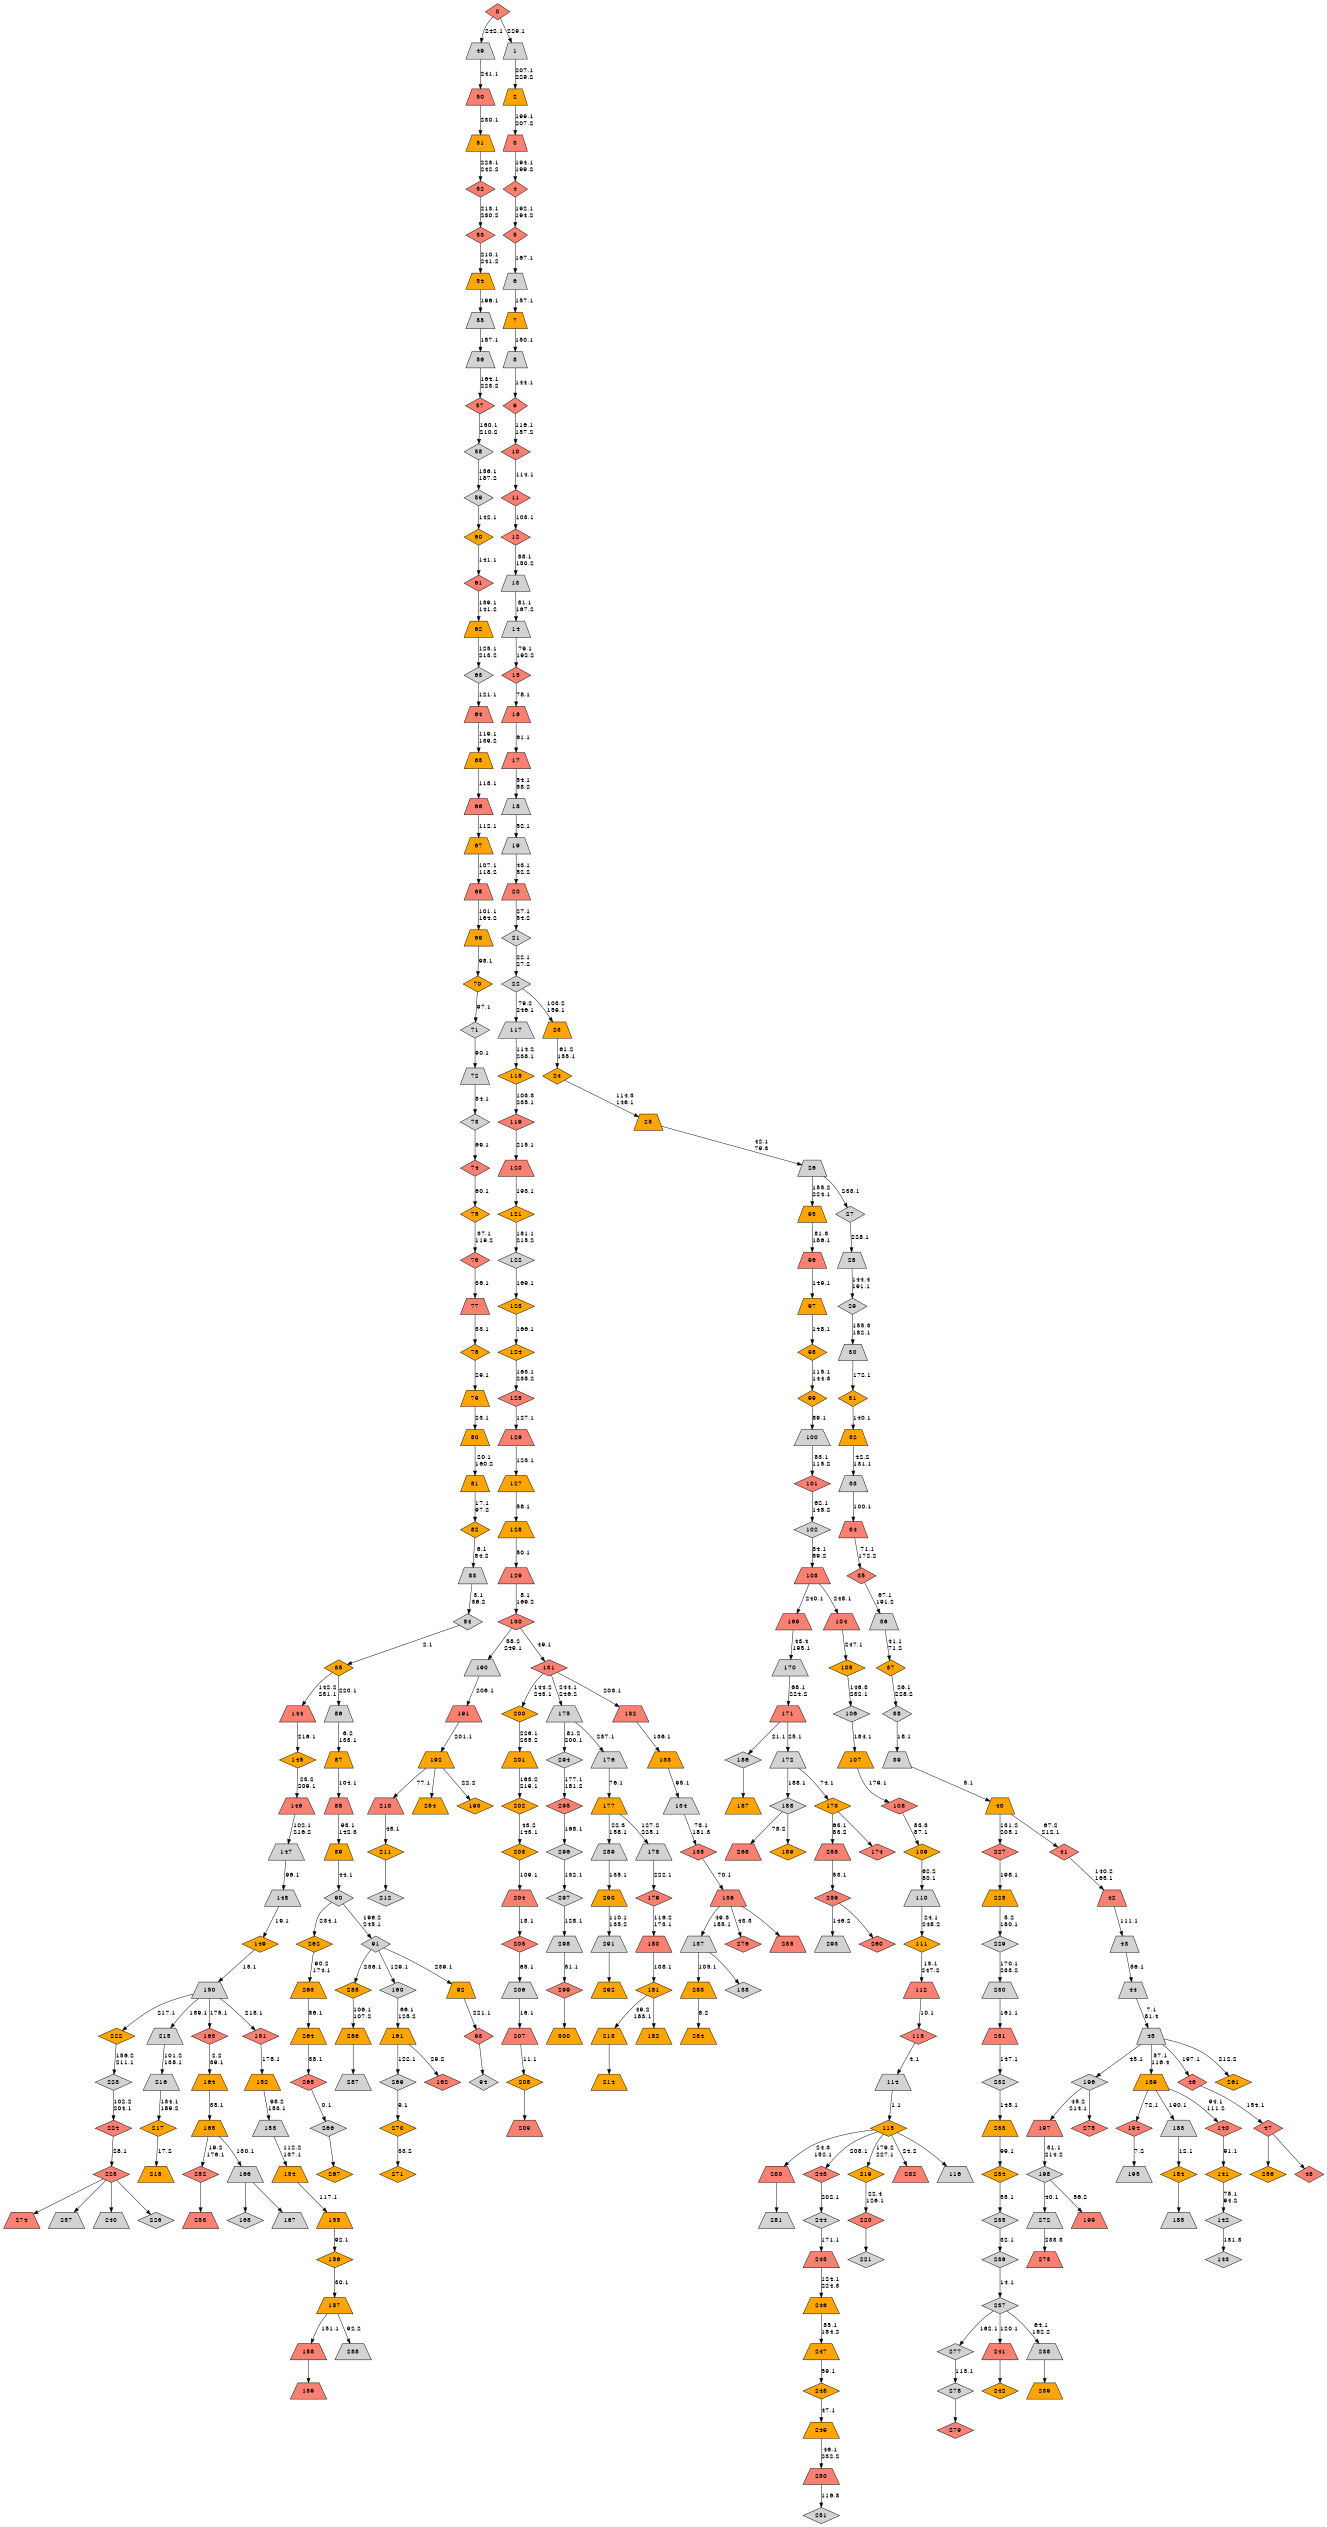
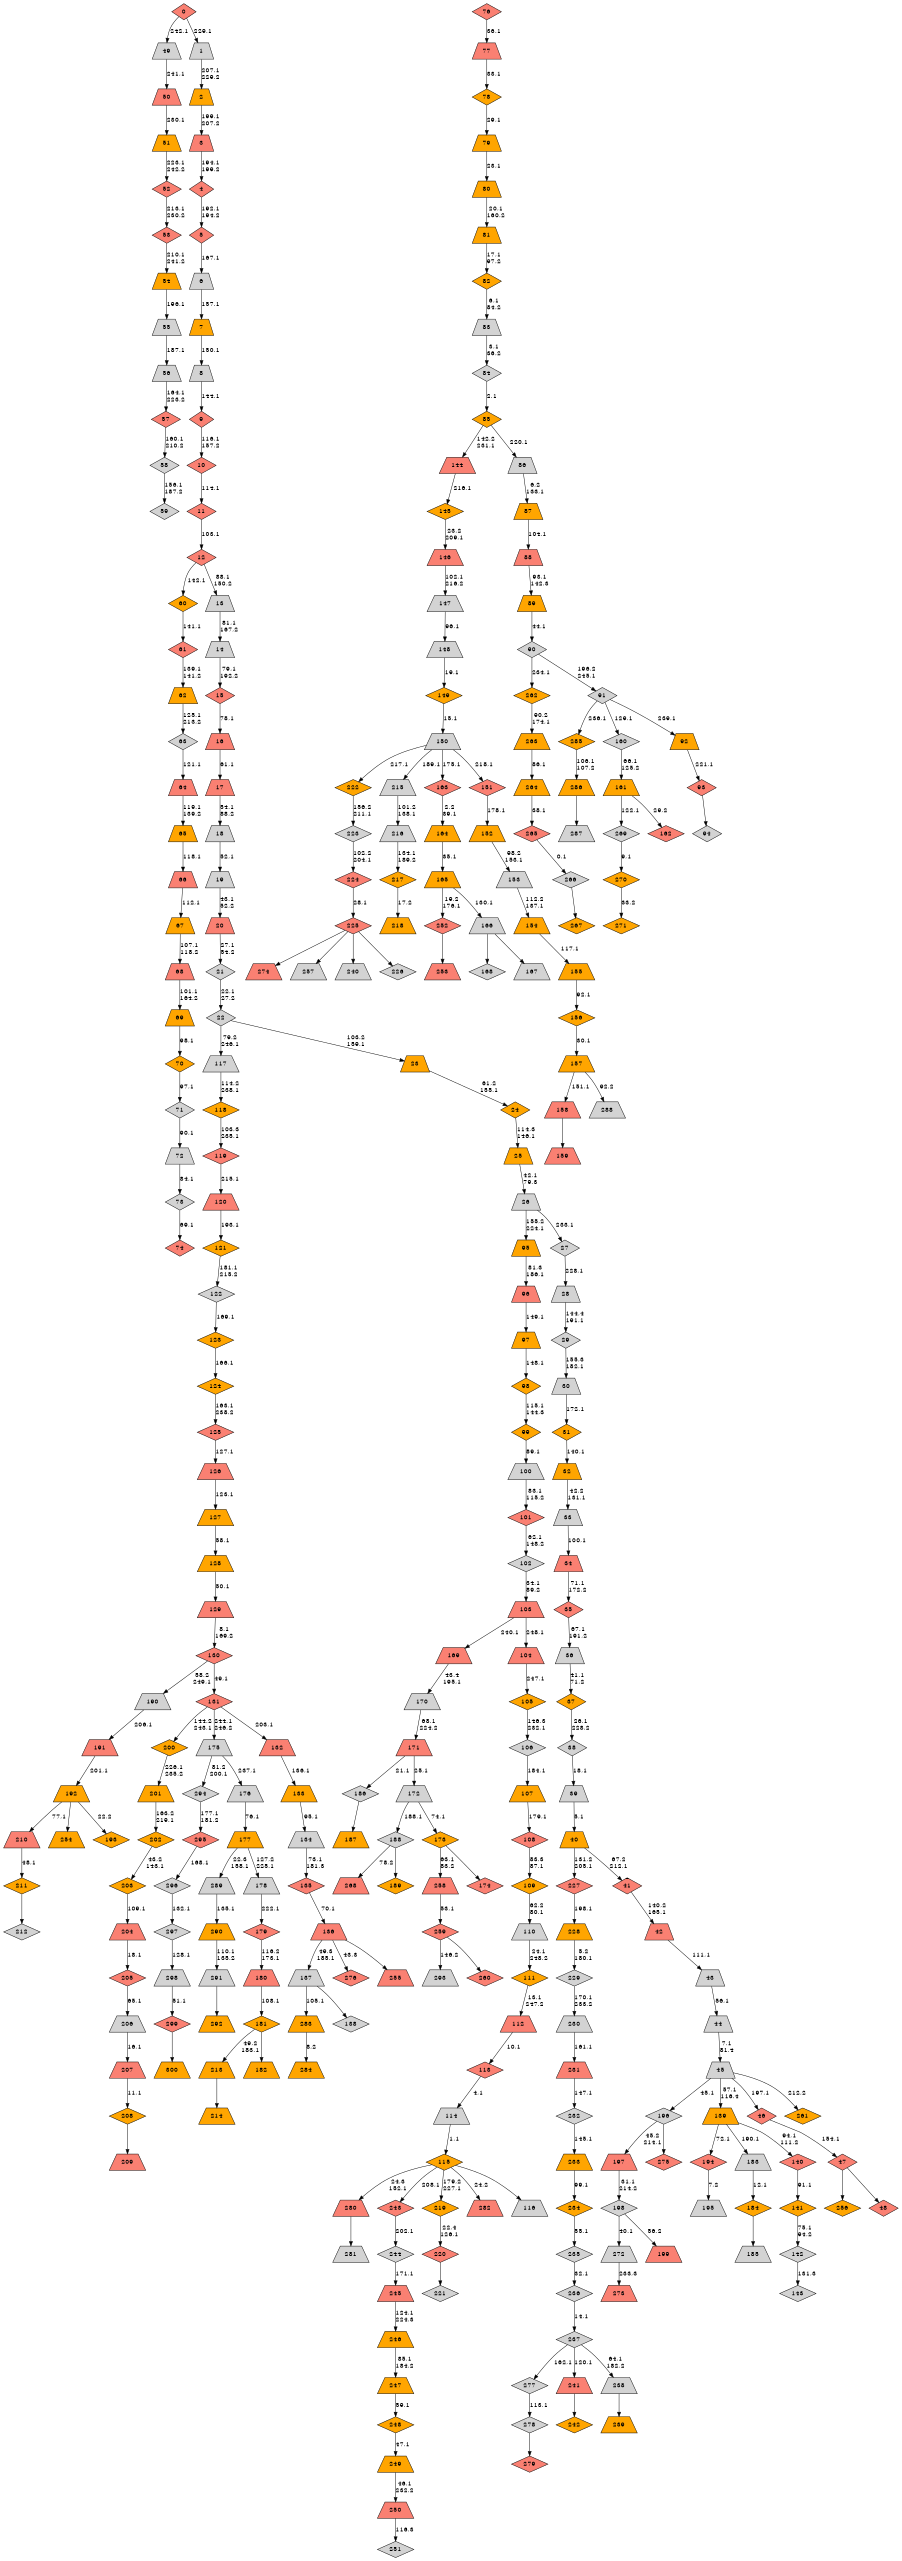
edge "59" -> "60": now "12" -> "60"
node "75": removed
